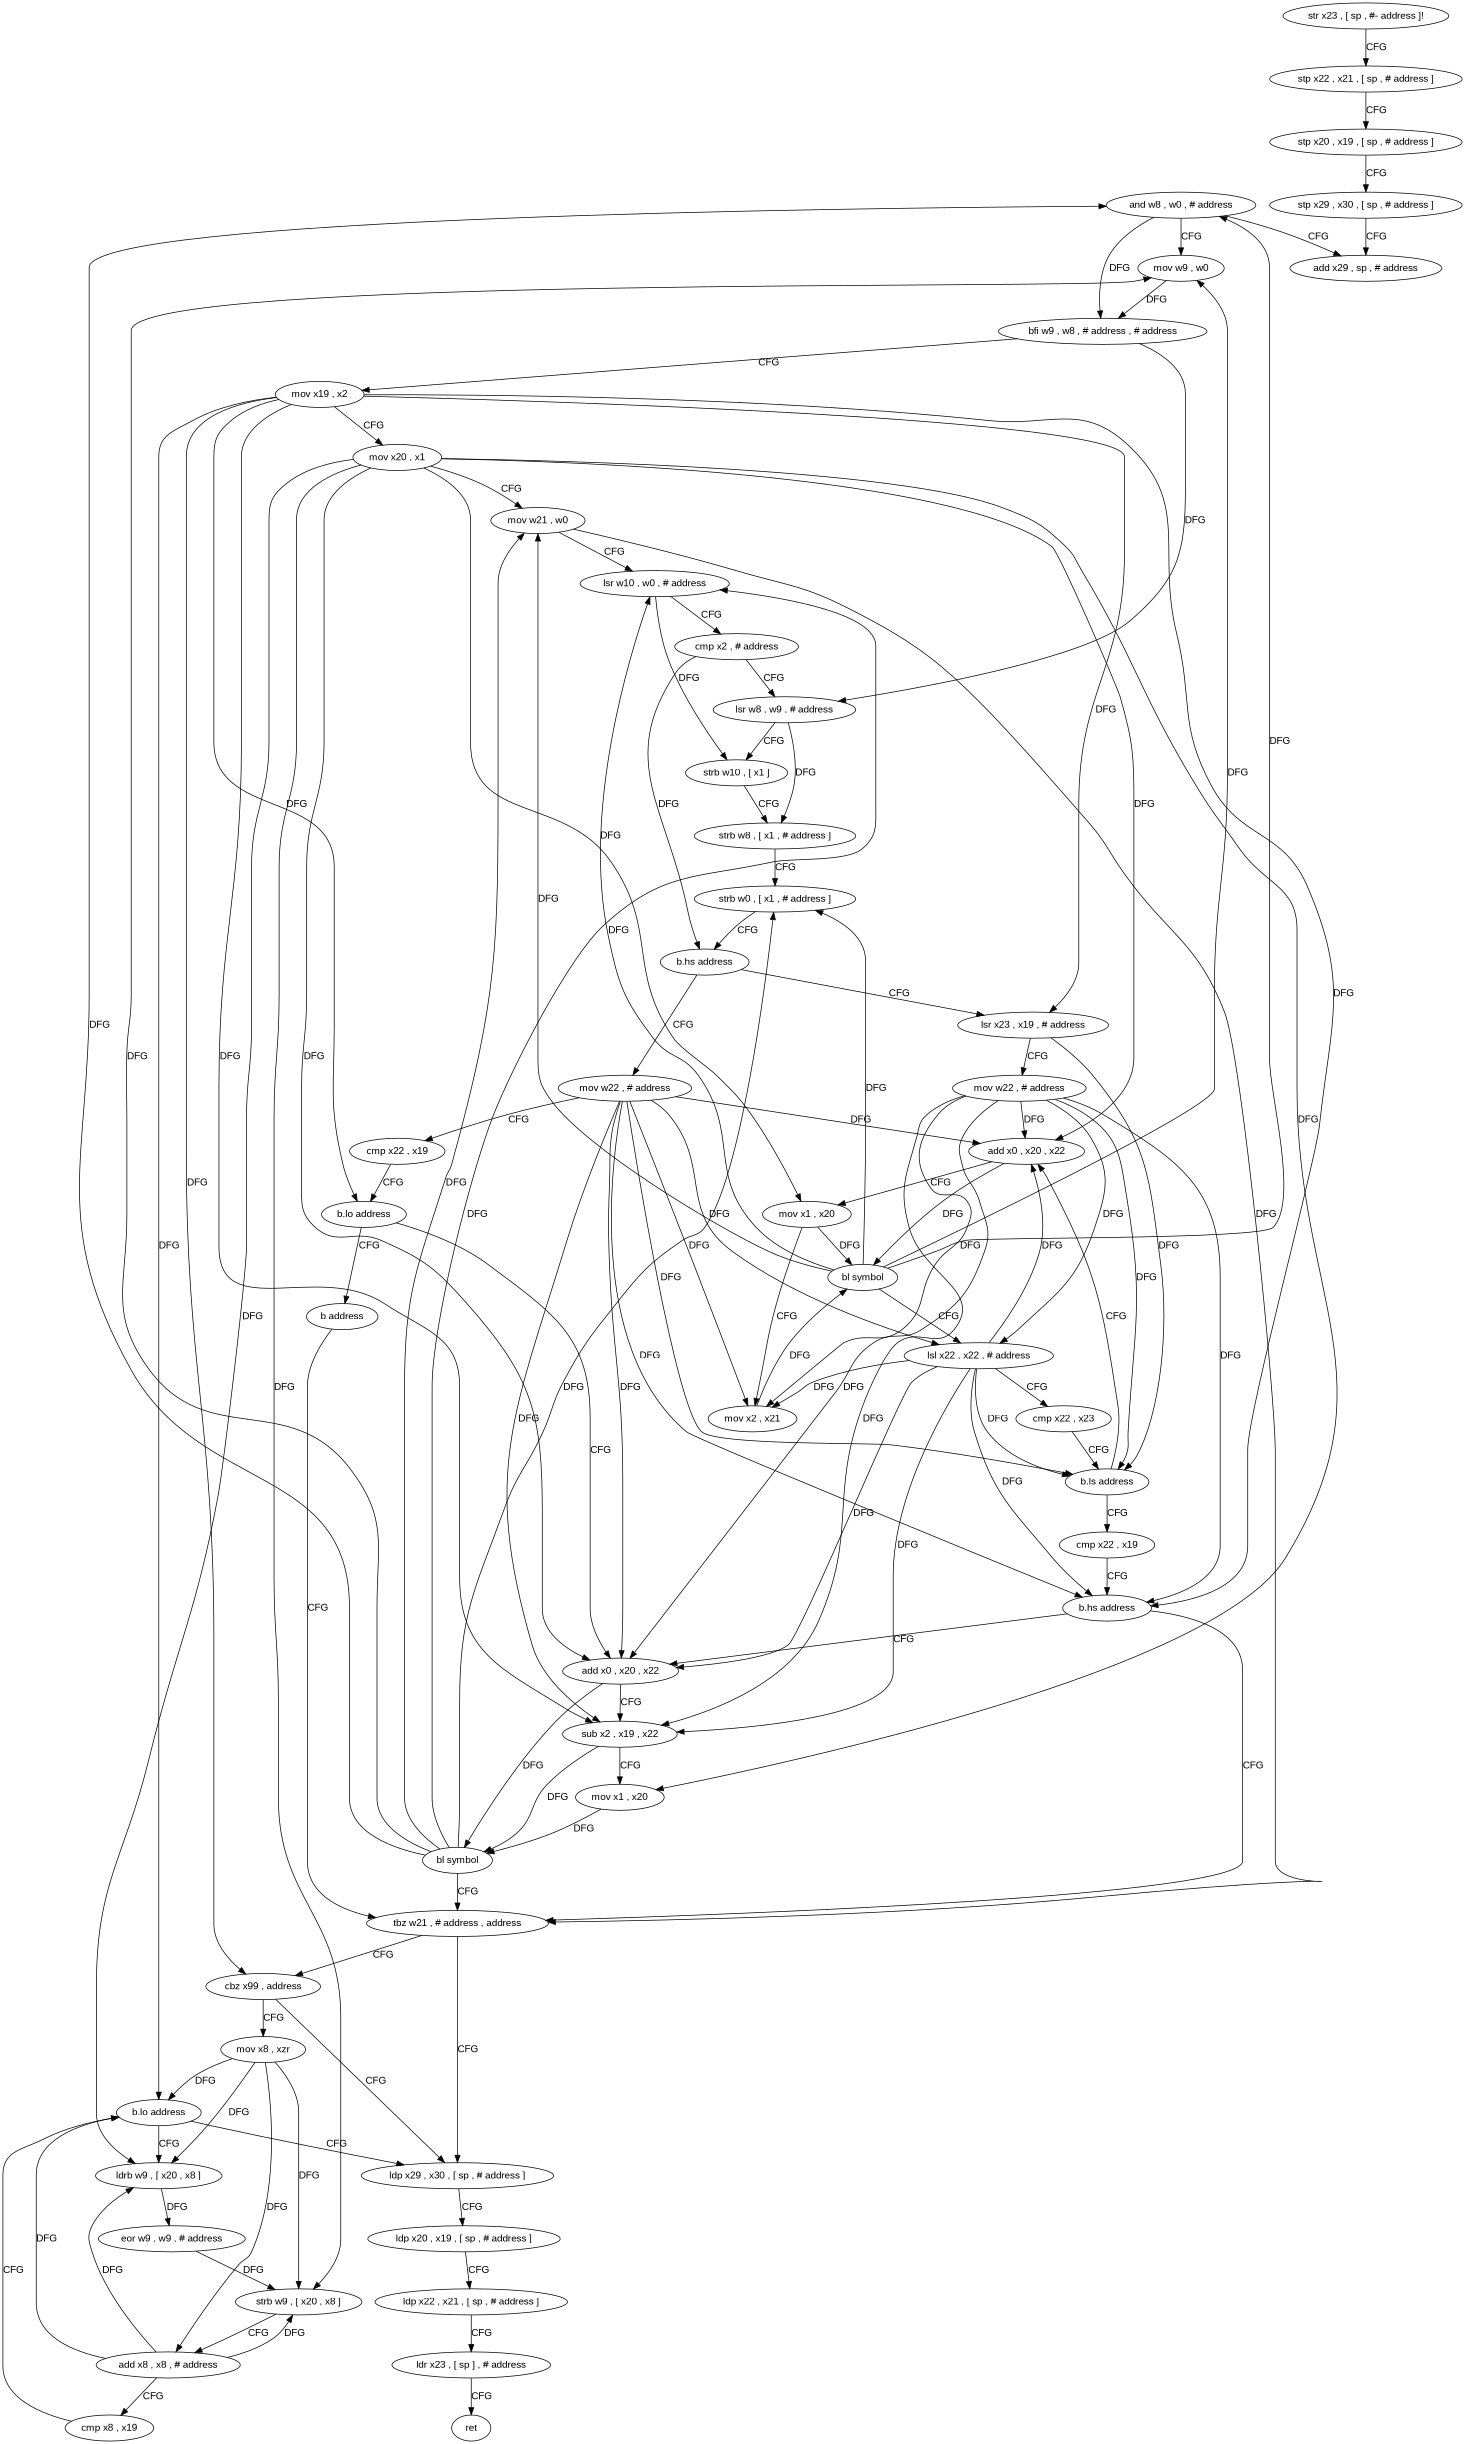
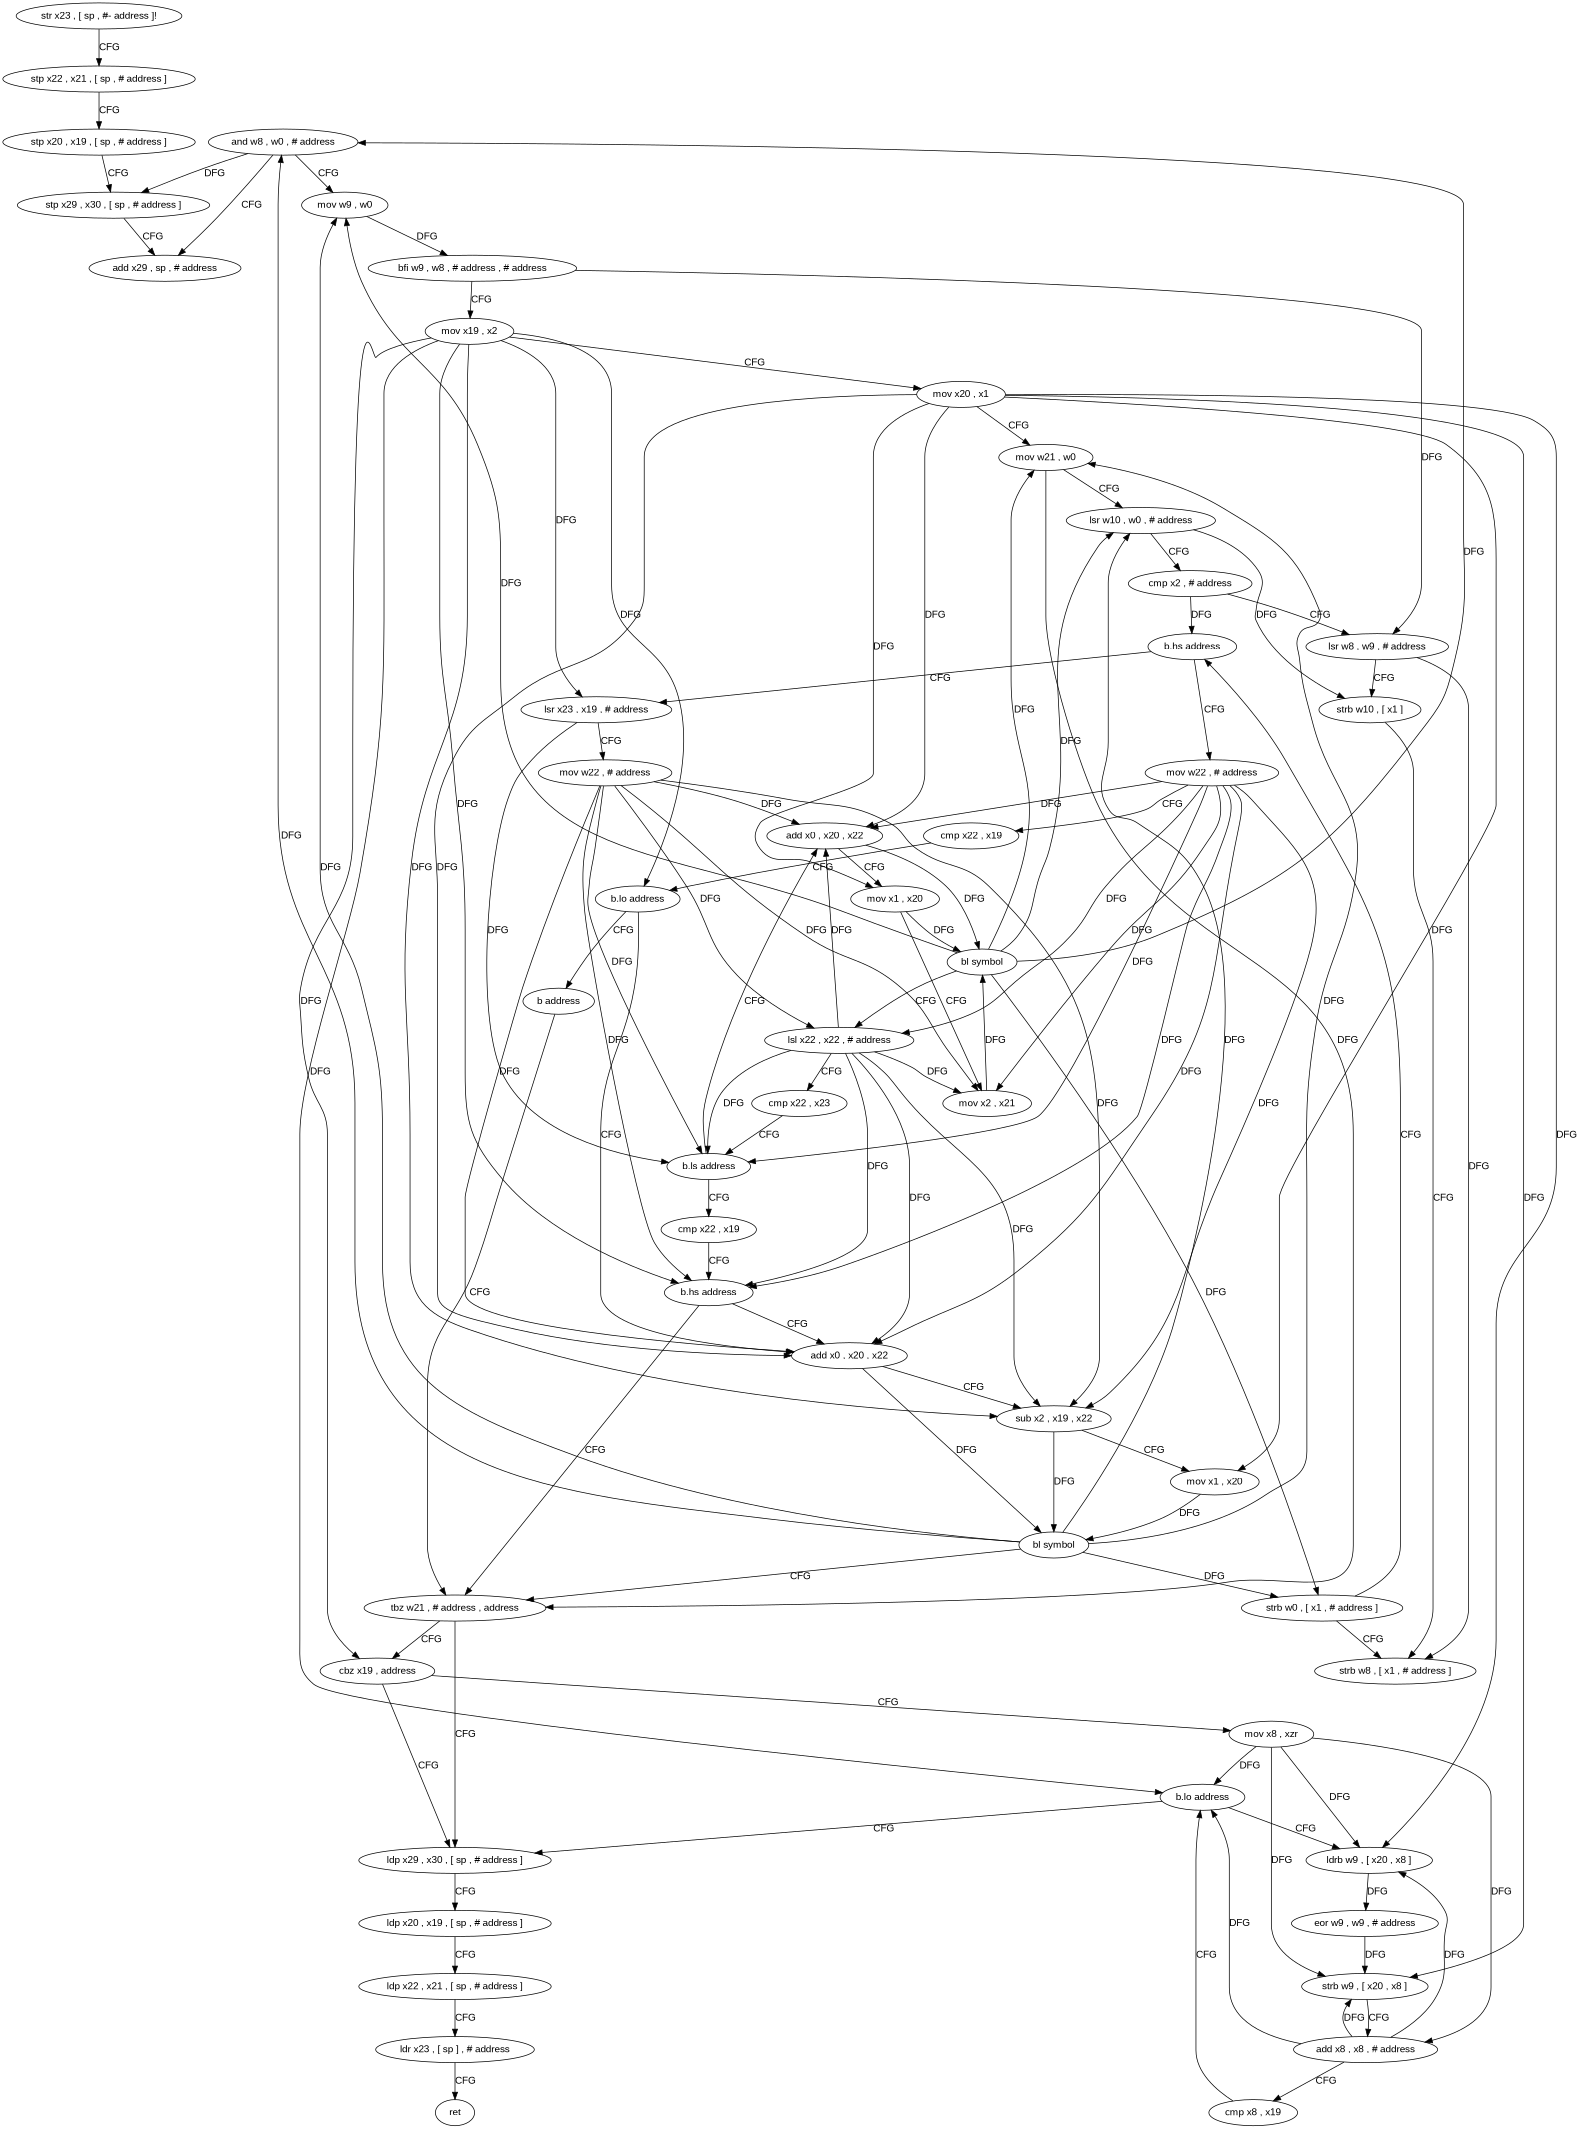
edge "and w8 , w0 , # address" -> "bfi w9 , w8 , # address , # address": now "and w8 , w0 , # address" -> "stp x29 , x30 , [ sp , # address ]"
edge "strb w8 , [ x1 , # address ]" -> "strb w0 , [ x1 , # address ]": reversed
node "cbz x99 , address": label "cbz x99 , address" -> "cbz x19 , address"
